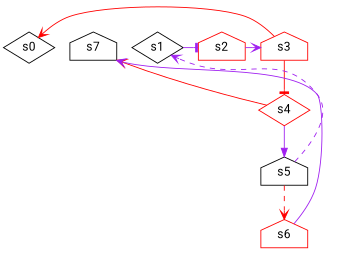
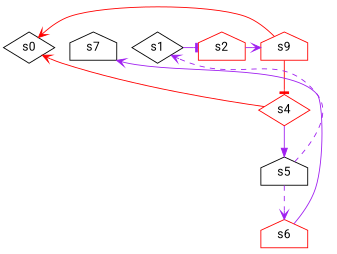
node "s3": label "s3" -> "s9"
edge "s4" -> "s7": now "s4" -> "s0"
edge "s5" -> "s6": color red -> purple
